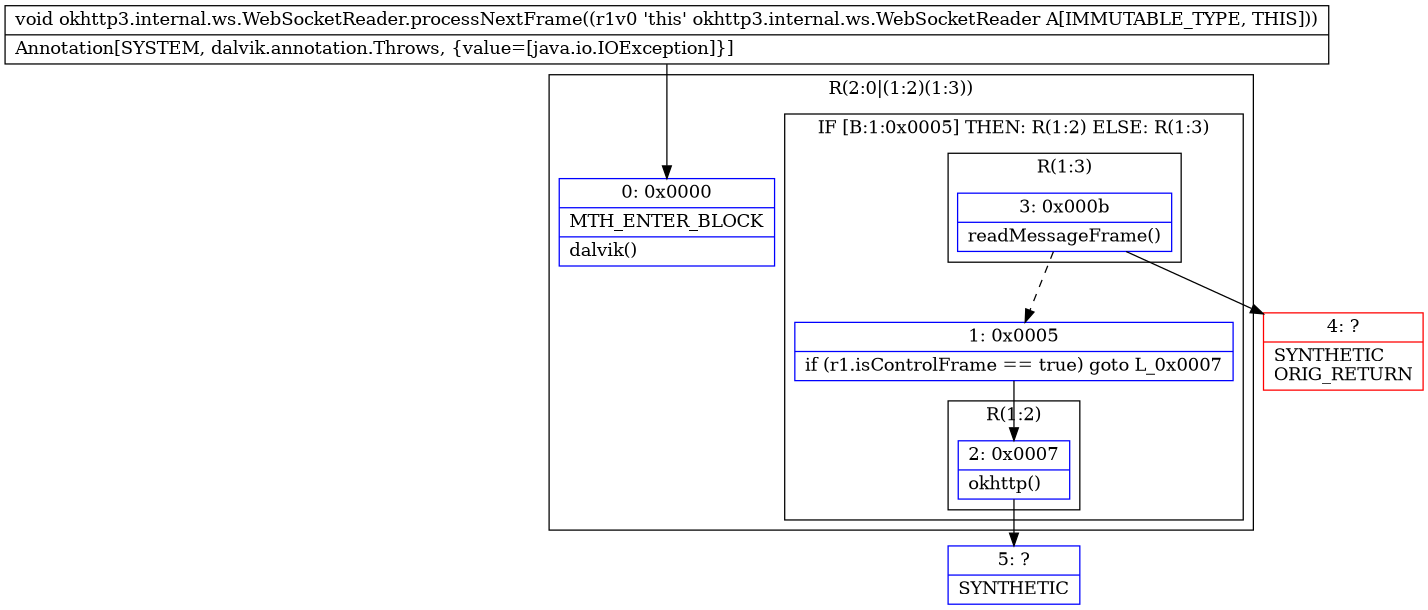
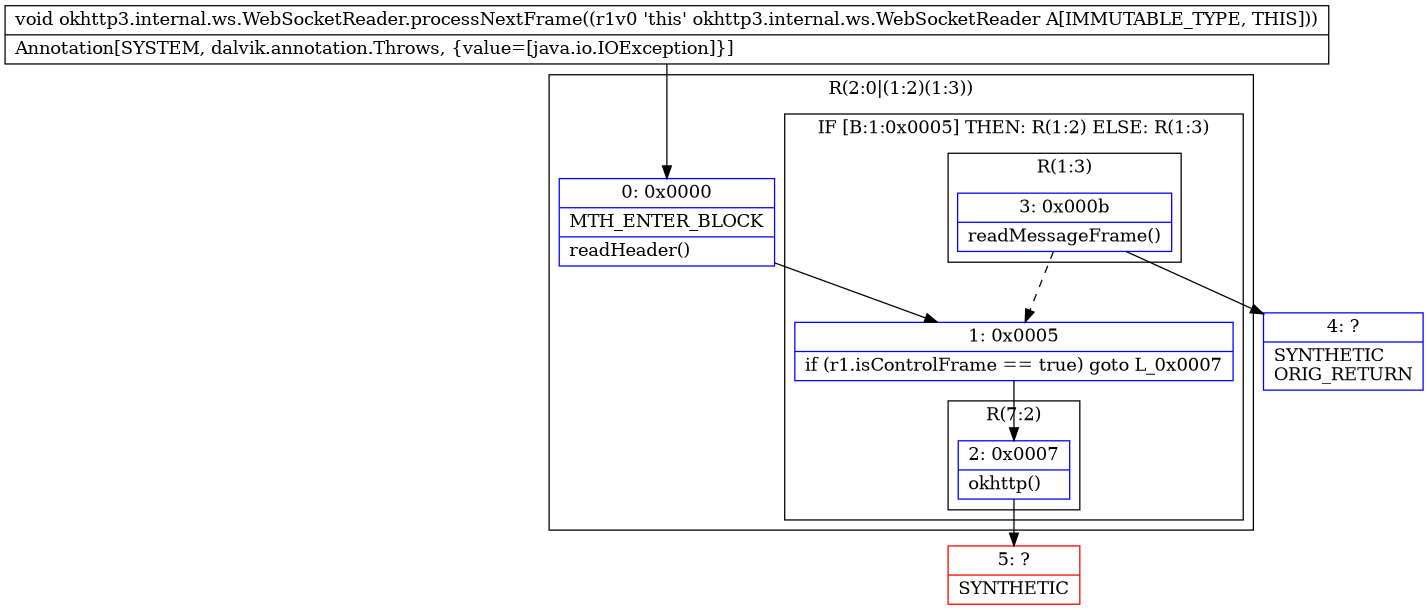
node "0: 0x0000": text "dalvik()" -> "readHeader()"
edge "0: 0x0000" -> "1: 0x0005": added
node "4: ?": color red -> blue
cluster "R(1:2)": label "R(1:2)" -> "R(7:2)"
node "5: ?": color blue -> red
